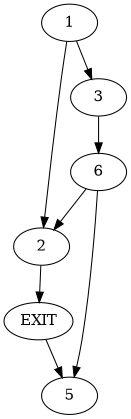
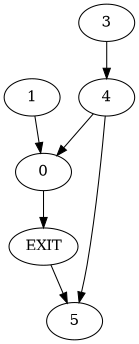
edge "1" -> "3": removed
node "6": label "6" -> "4"
node "2": label "2" -> "0"
